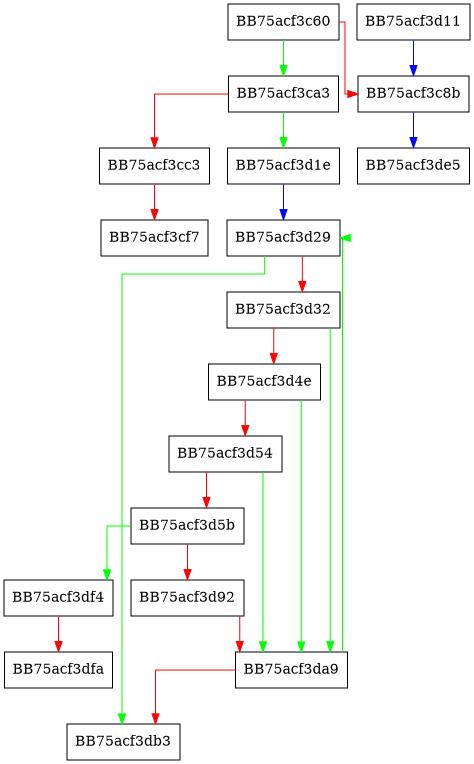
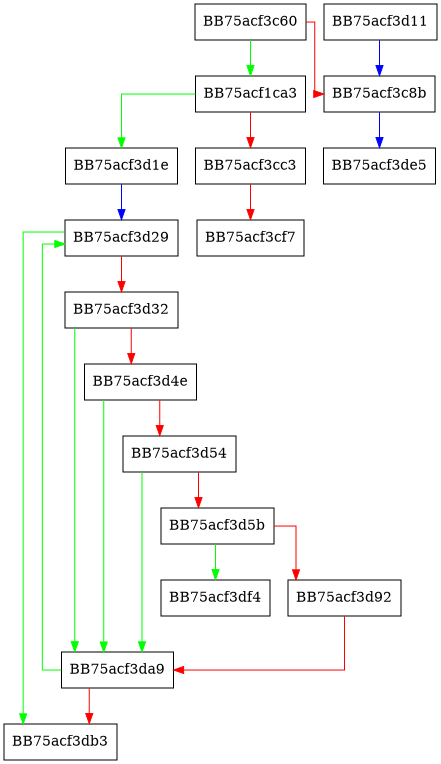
node "BB75acf3ca3": label "BB75acf3ca3" -> "BB75acf1ca3"
node "BB75acf3dfa": removed
